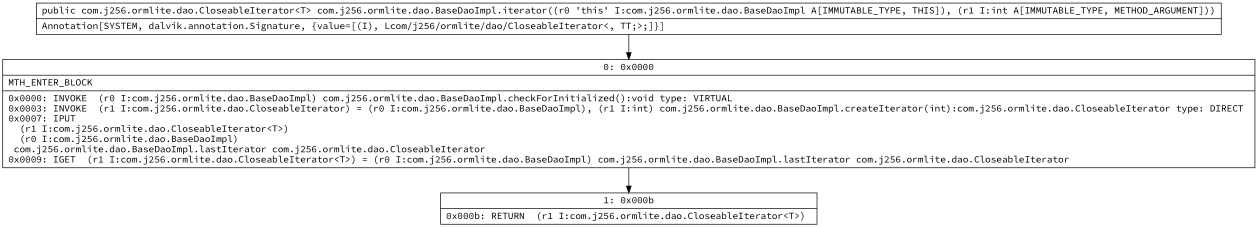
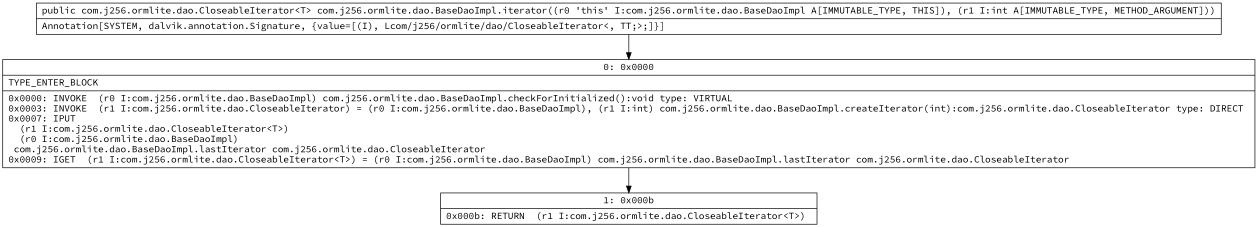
node "0: 0x0000": text "MTH_ENTER_BLOCK" -> "TYPE_ENTER_BLOCK"
